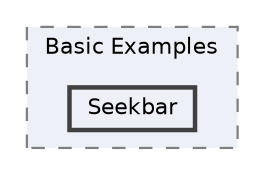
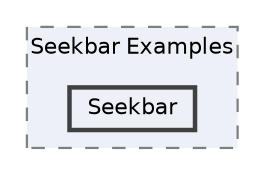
cluster "Basic Examples": label "Basic Examples" -> "Seekbar Examples"
